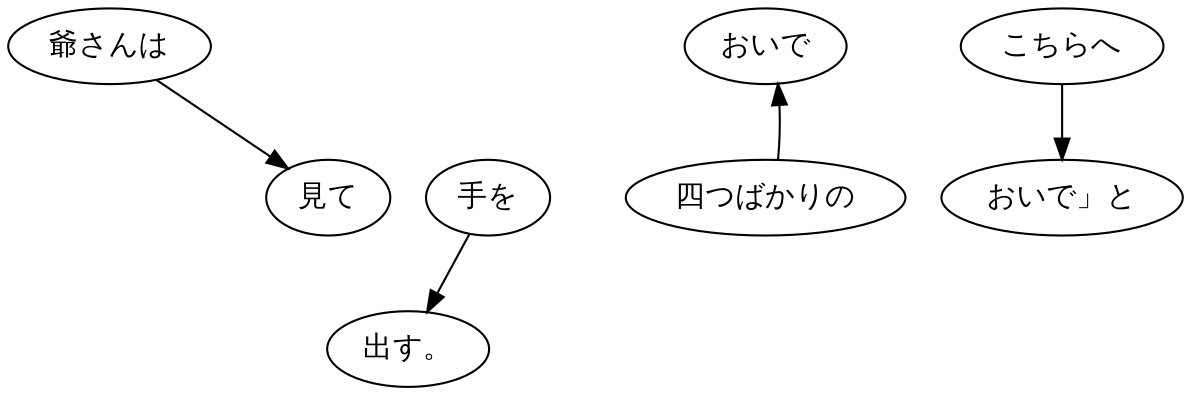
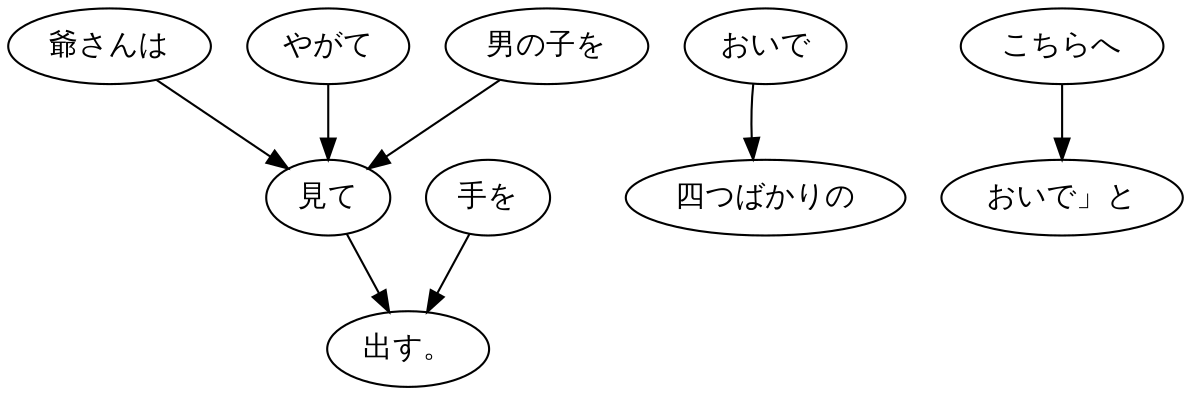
node "やがて": added
node "男の子を": added
edge "四つばかりの" -> "おいで": reversed
edge "見て" -> "出す。": added
